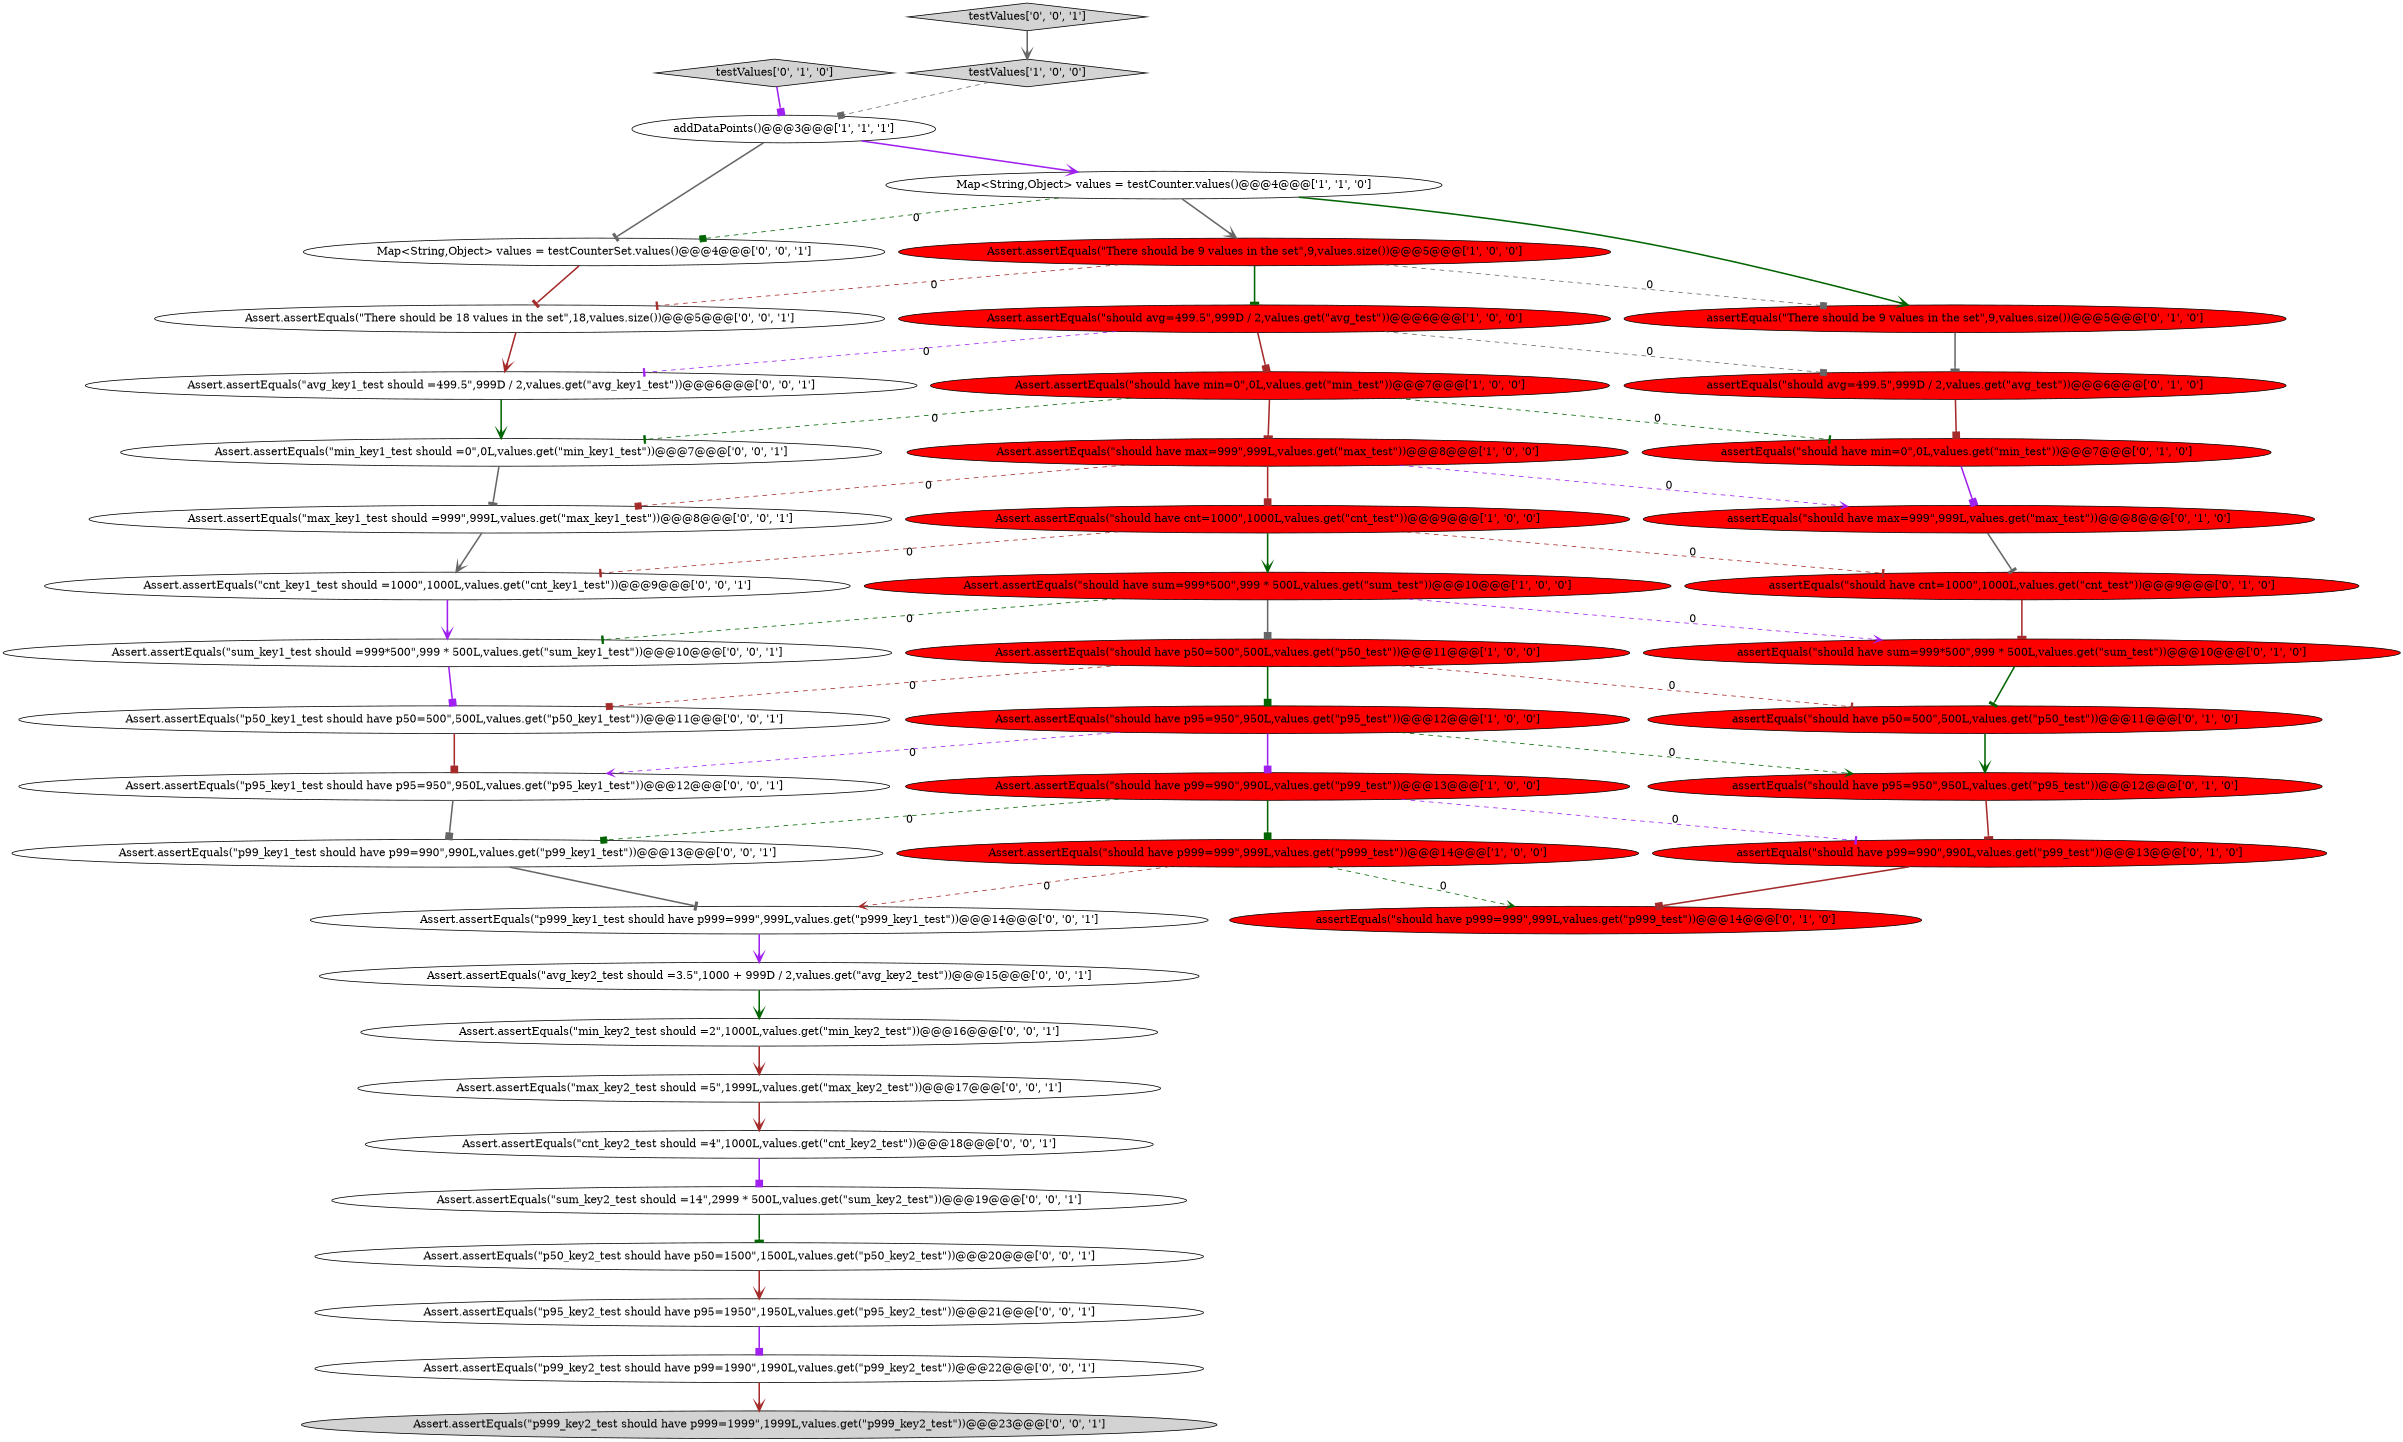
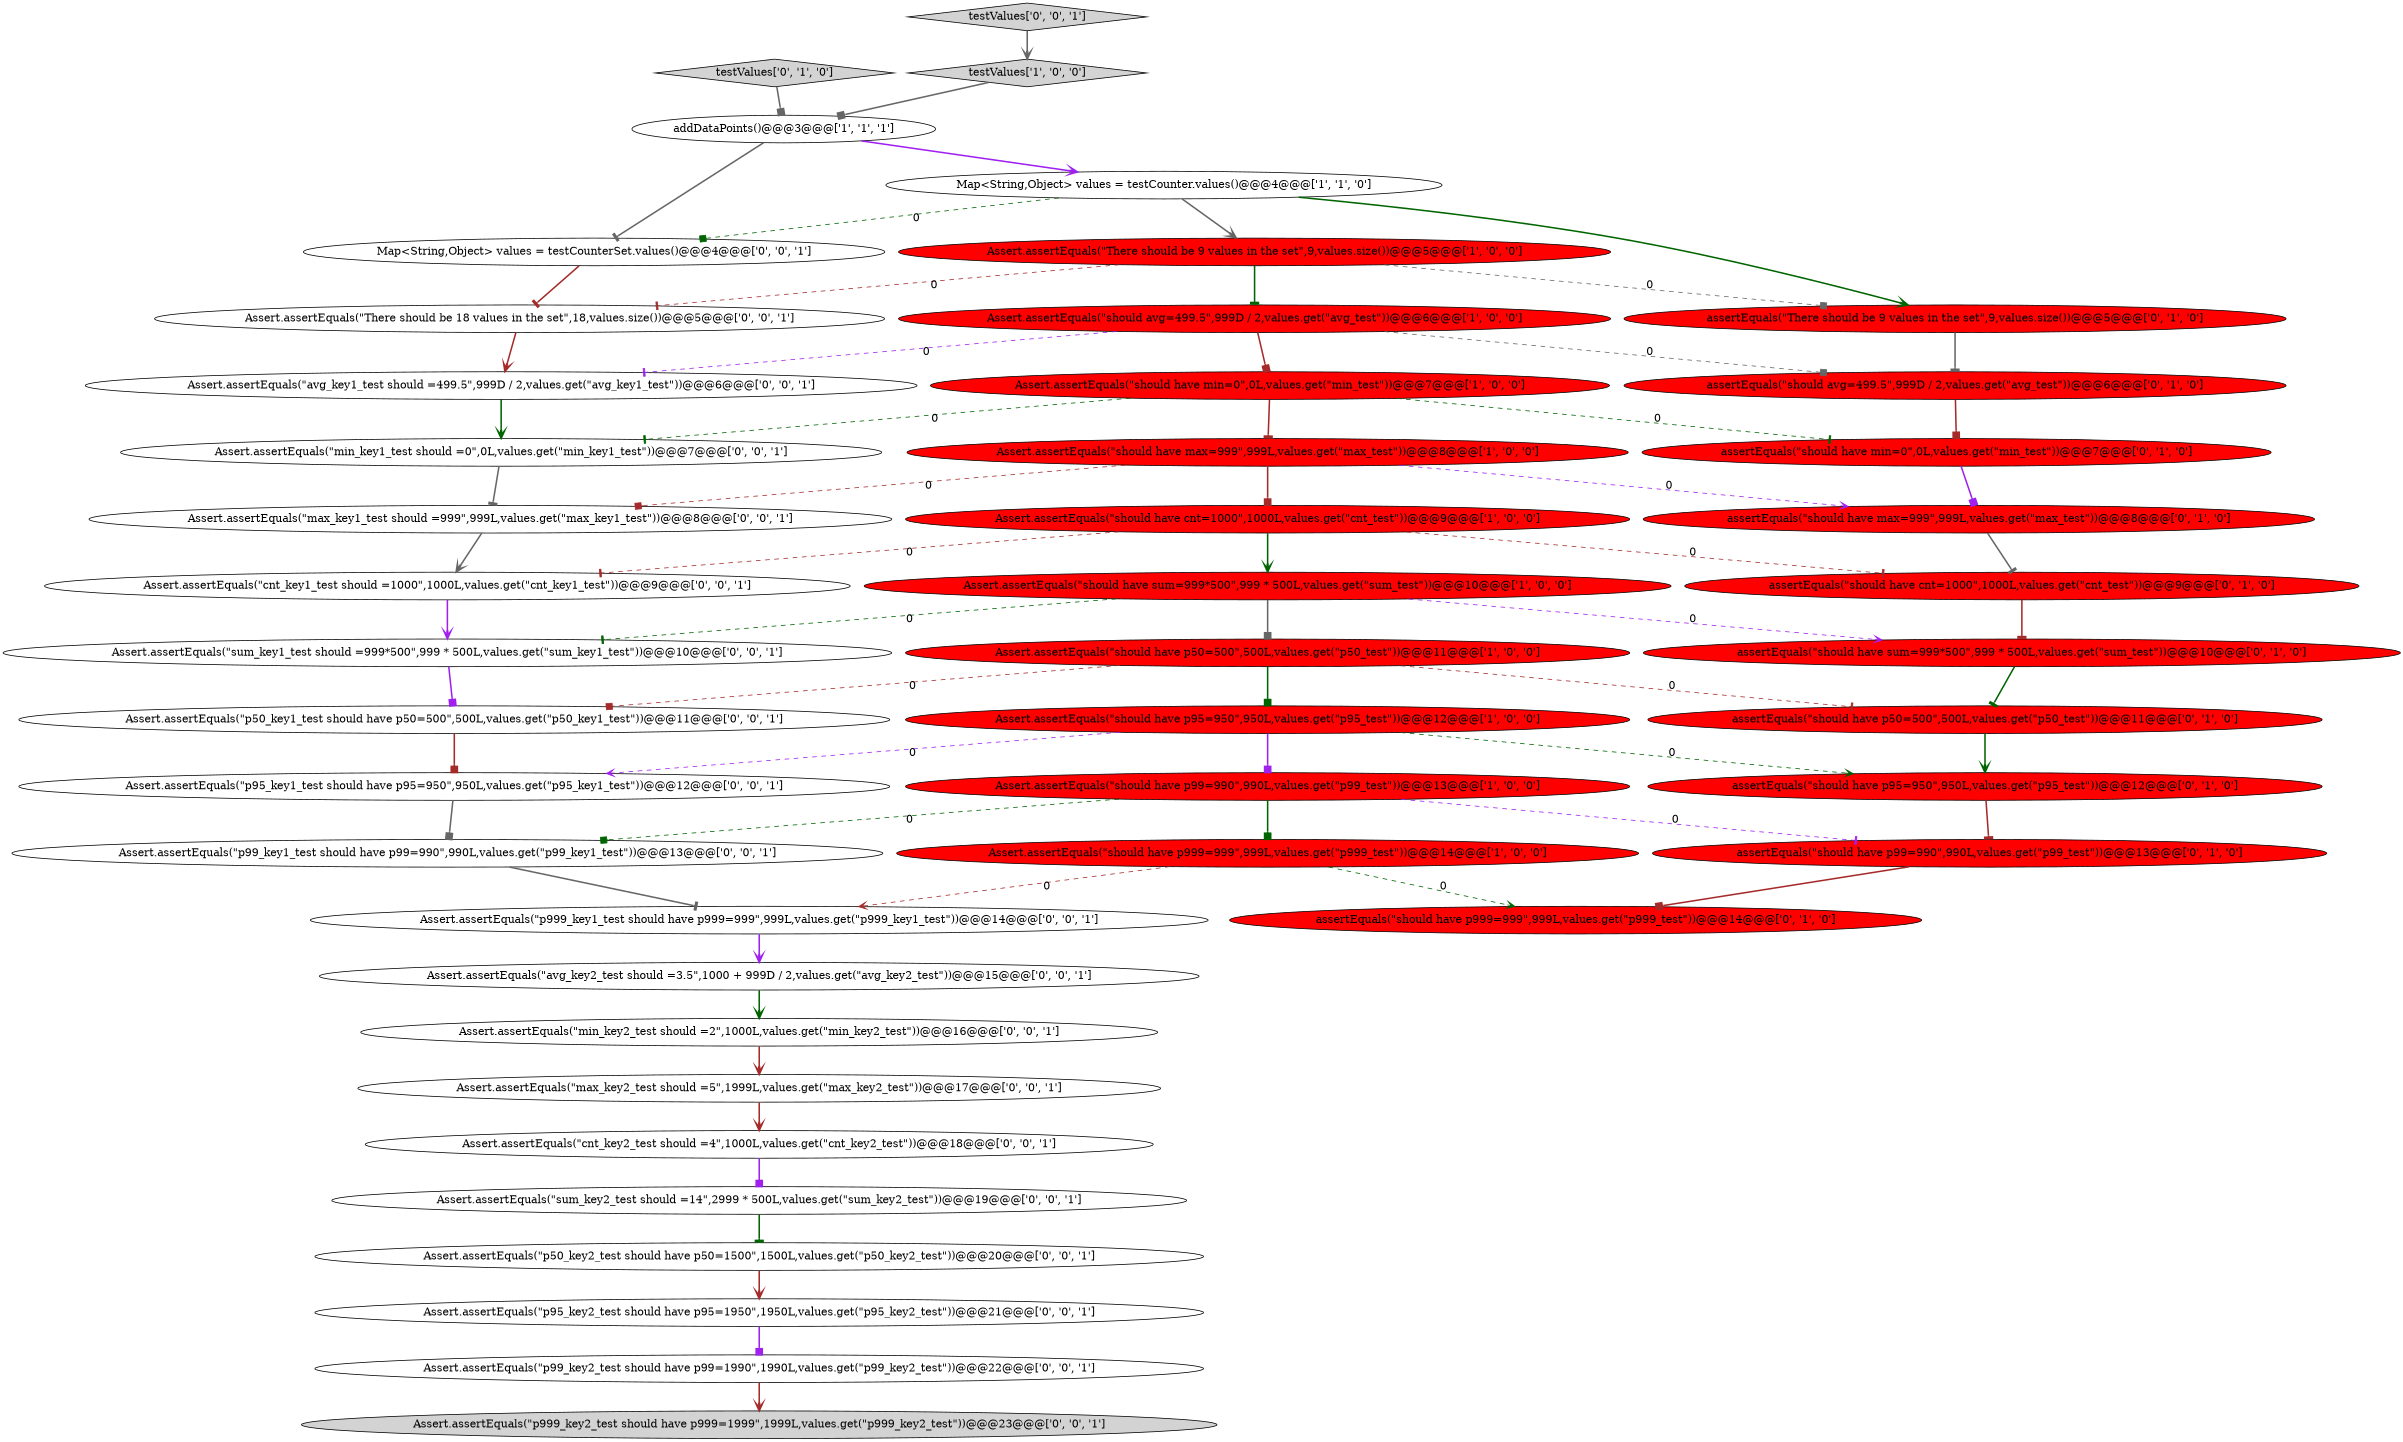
edge "testValues['0', '1', '0']" -> "addDataPoints()@@@3@@@['1', '1', '1']": color purple -> gray40
edge "testValues['1', '0', '0']" -> "addDataPoints()@@@3@@@['1', '1', '1']": style dashed -> bold
